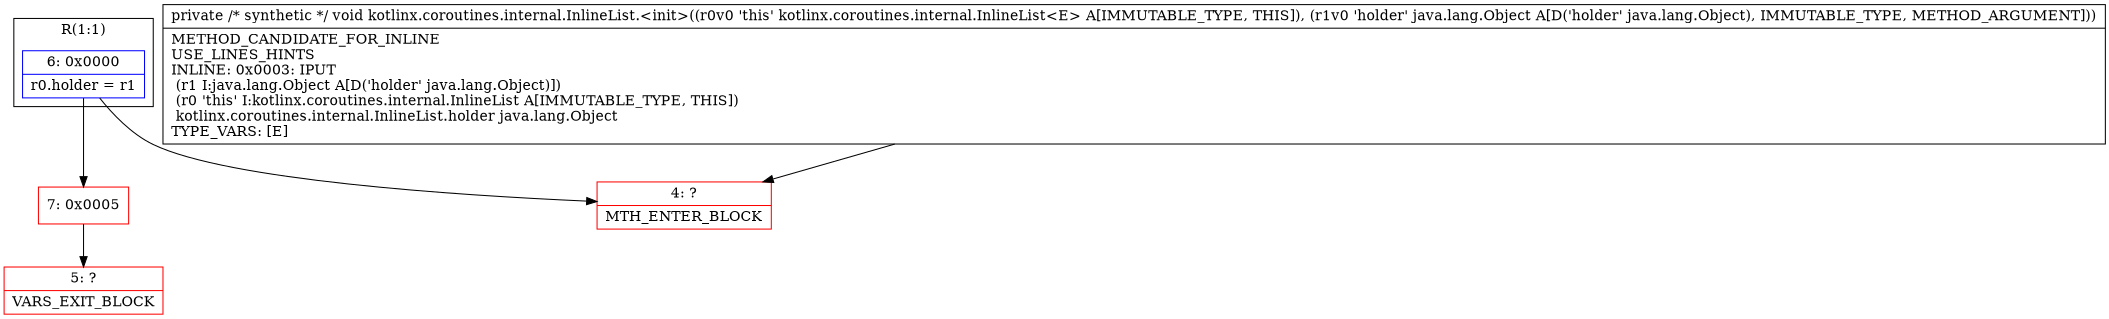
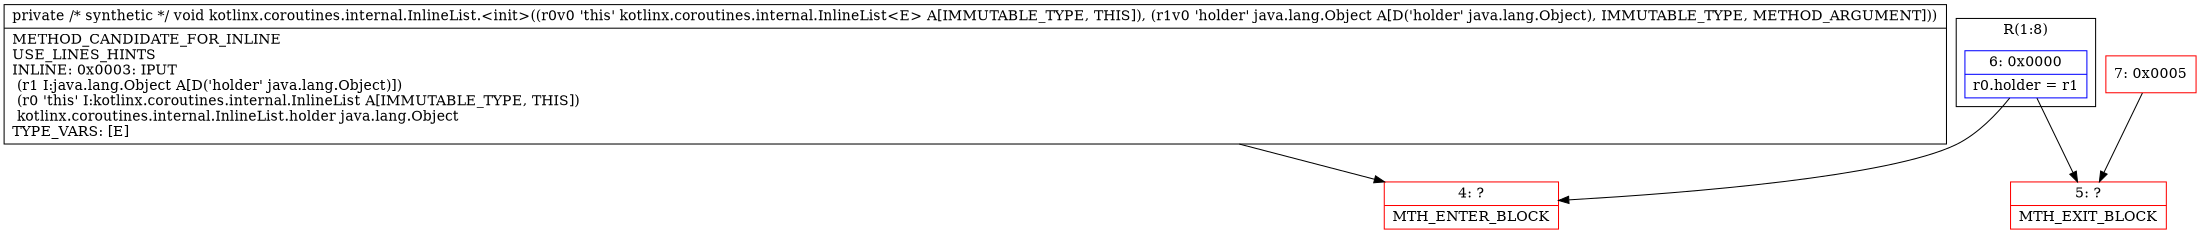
cluster "R(1:1)": label "R(1:1)" -> "R(1:8)"
edge "6: 0x0000" -> "7: 0x0005": now "6: 0x0000" -> "5: ?"
node "5: ?": text "VARS_EXIT_BLOCK" -> "MTH_EXIT_BLOCK"
